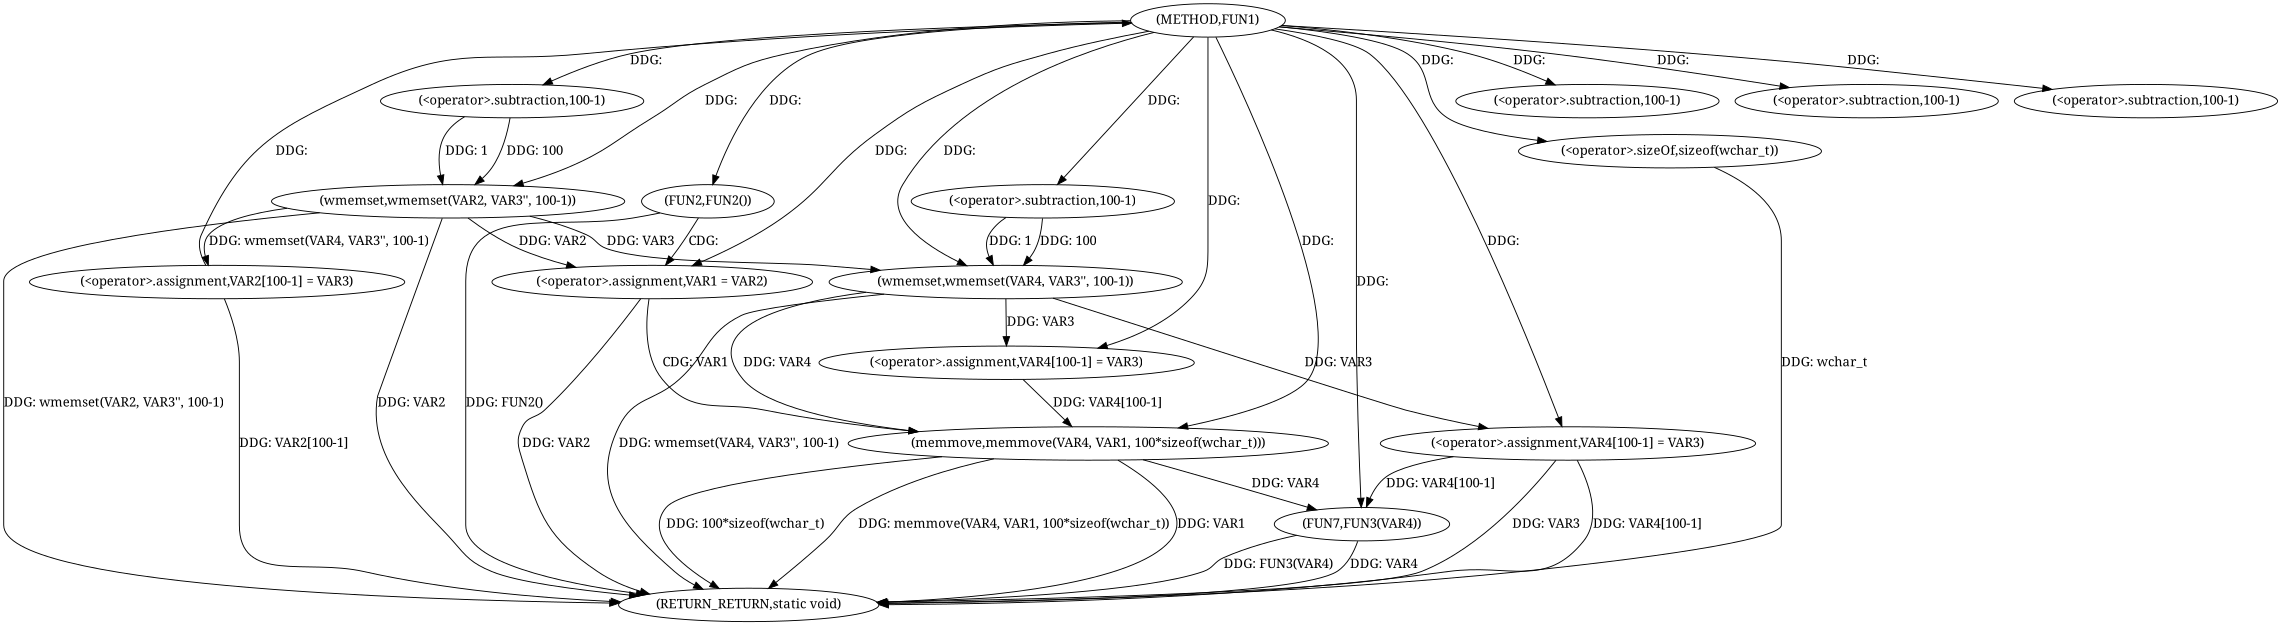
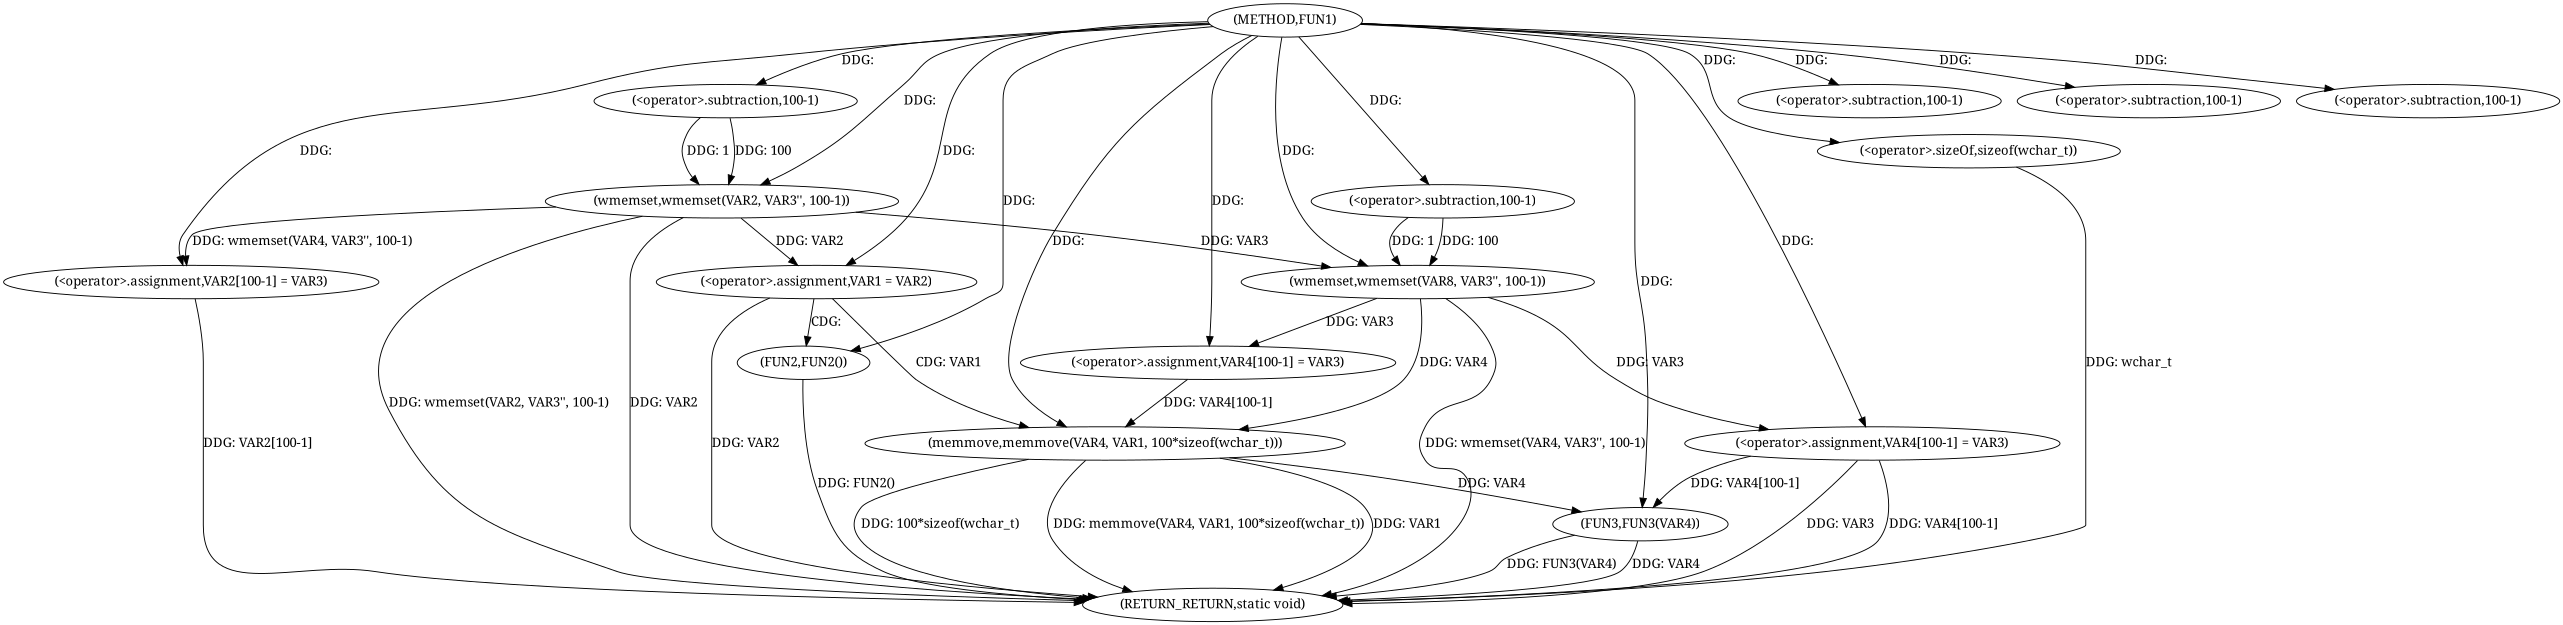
edge "(<operator>.assignment,VAR2[100-1] = VAR3)" -> "(METHOD,FUN1)": reversed
edge "(FUN2,FUN2())" -> "(<operator>.assignment,VAR1 = VAR2)": reversed
node "(wmemset,wmemset(VAR4, VAR3'', 100-1))": label "(wmemset,wmemset(VAR4, VAR3'', 100-1))" -> "(wmemset,wmemset(VAR8, VAR3'', 100-1))"
node "(FUN7,FUN3(VAR4))": label "(FUN7,FUN3(VAR4))" -> "(FUN3,FUN3(VAR4))"
